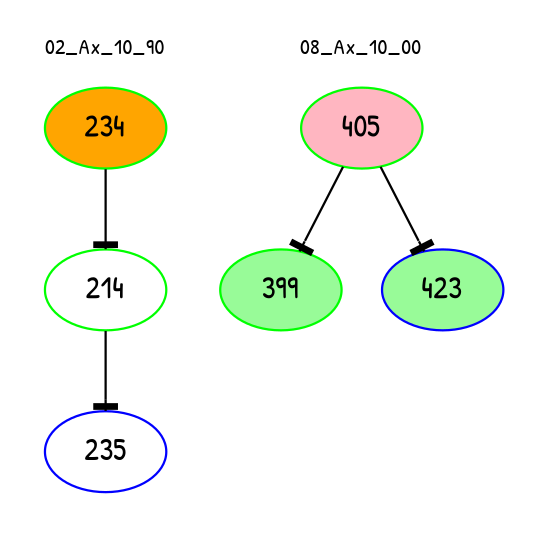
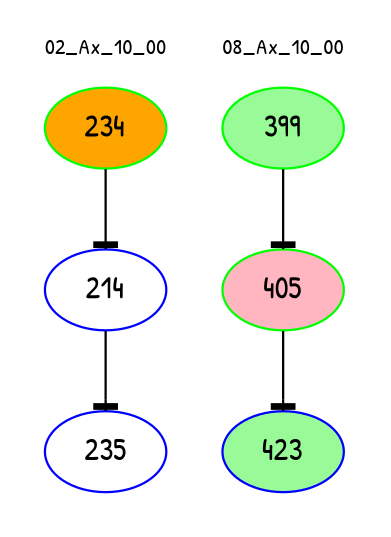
cluster "02_Ax_10_90": label "02_Ax_10_90" -> "02_Ax_10_00"
edge "405" -> "399": reversed
node "214": color green -> blue
